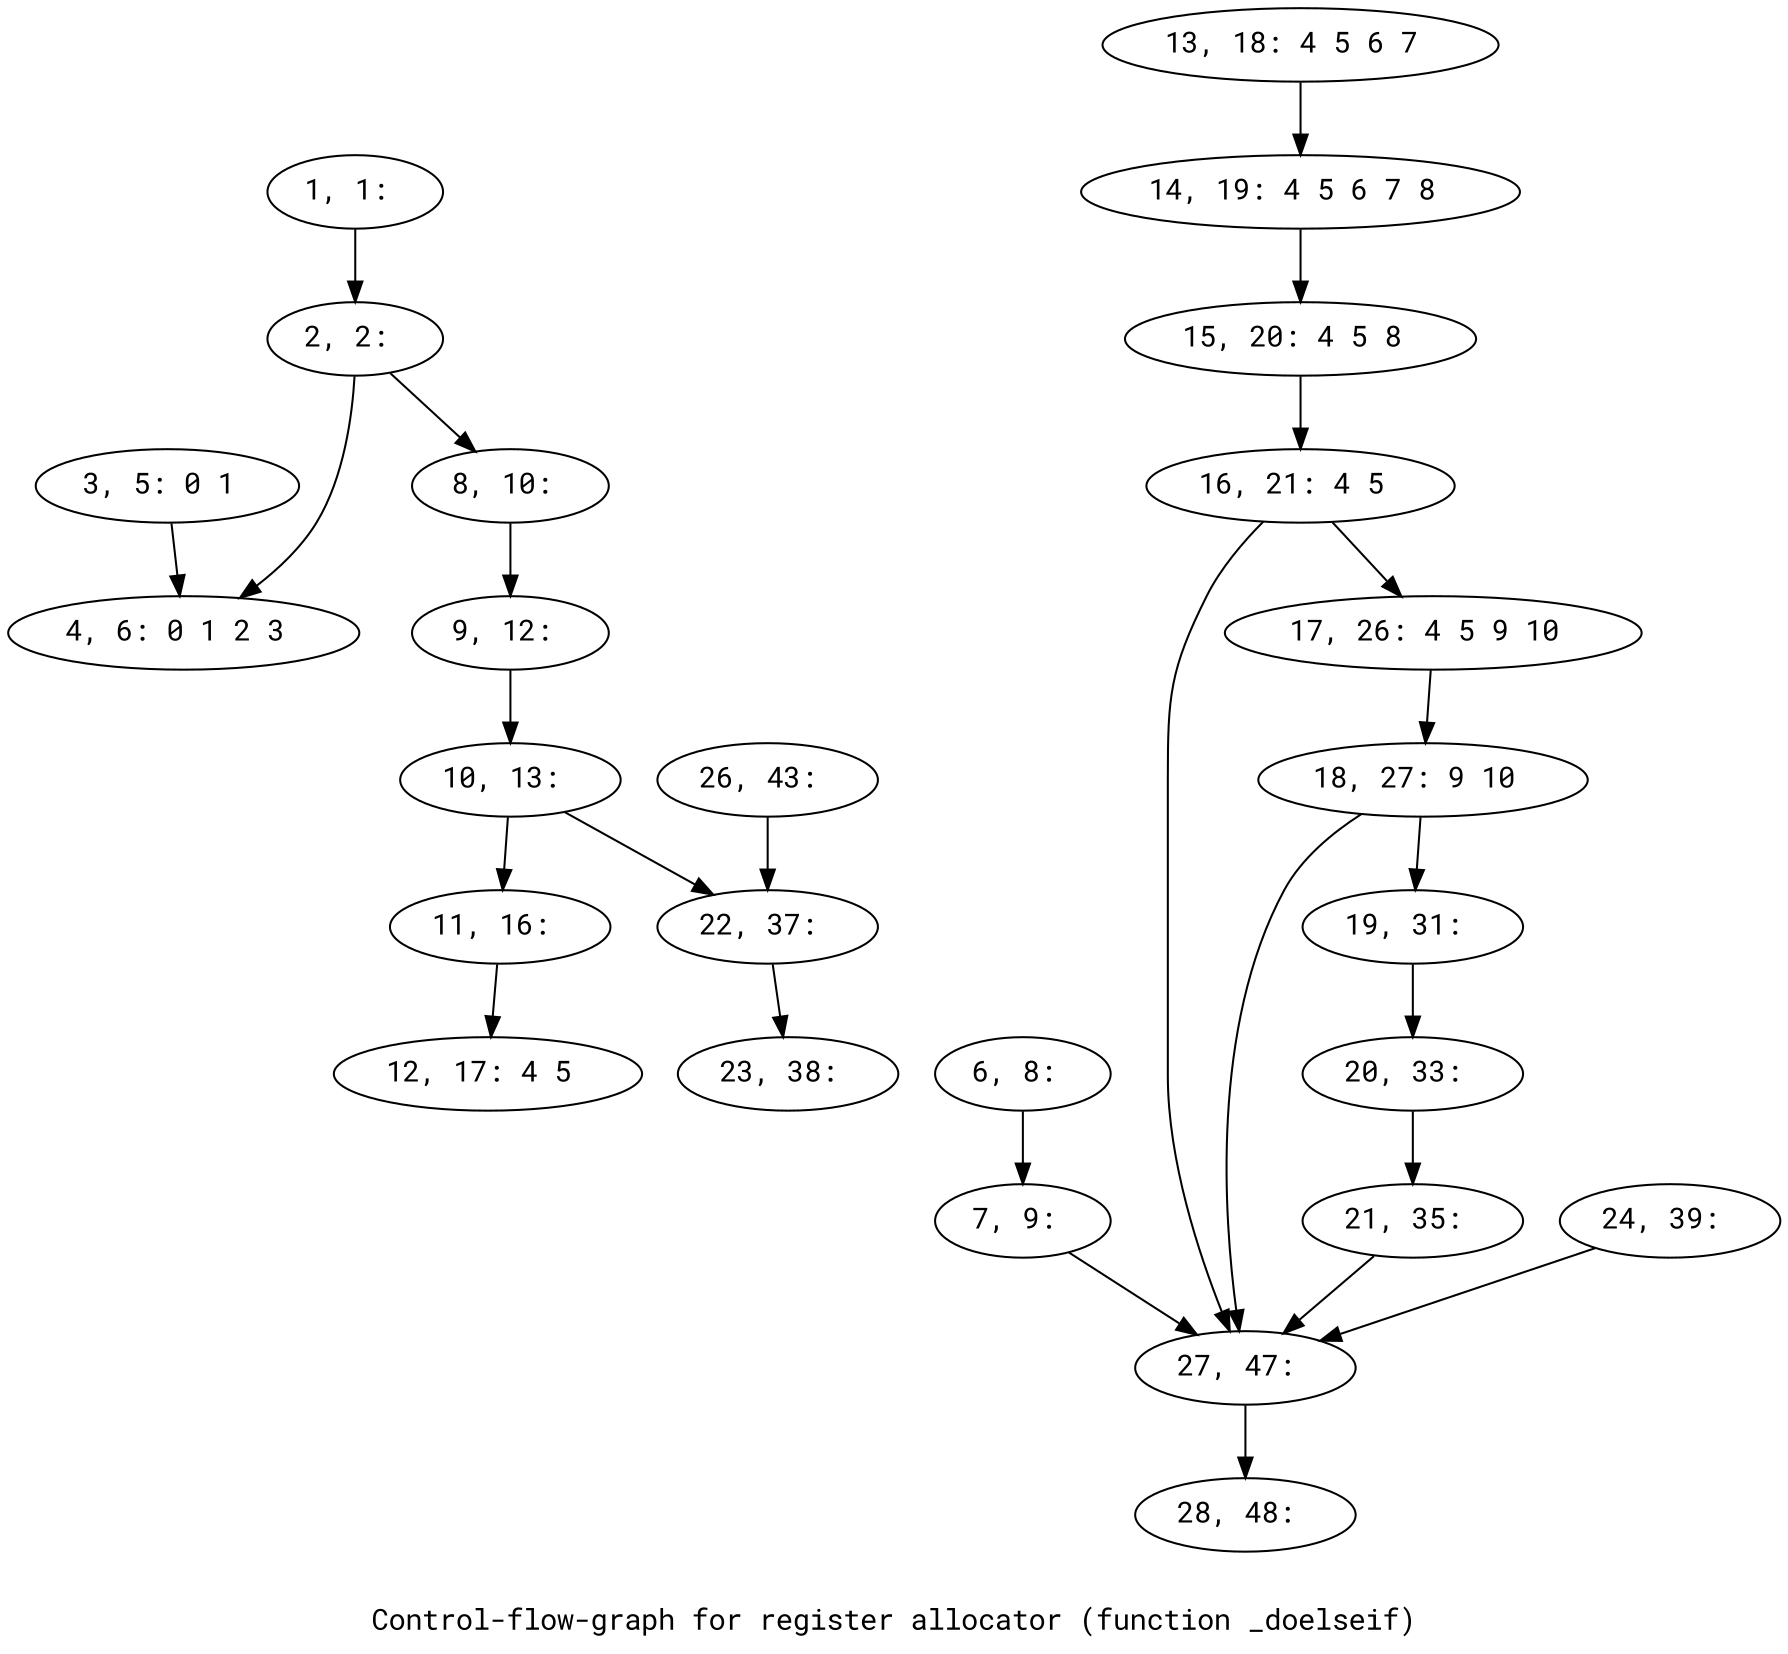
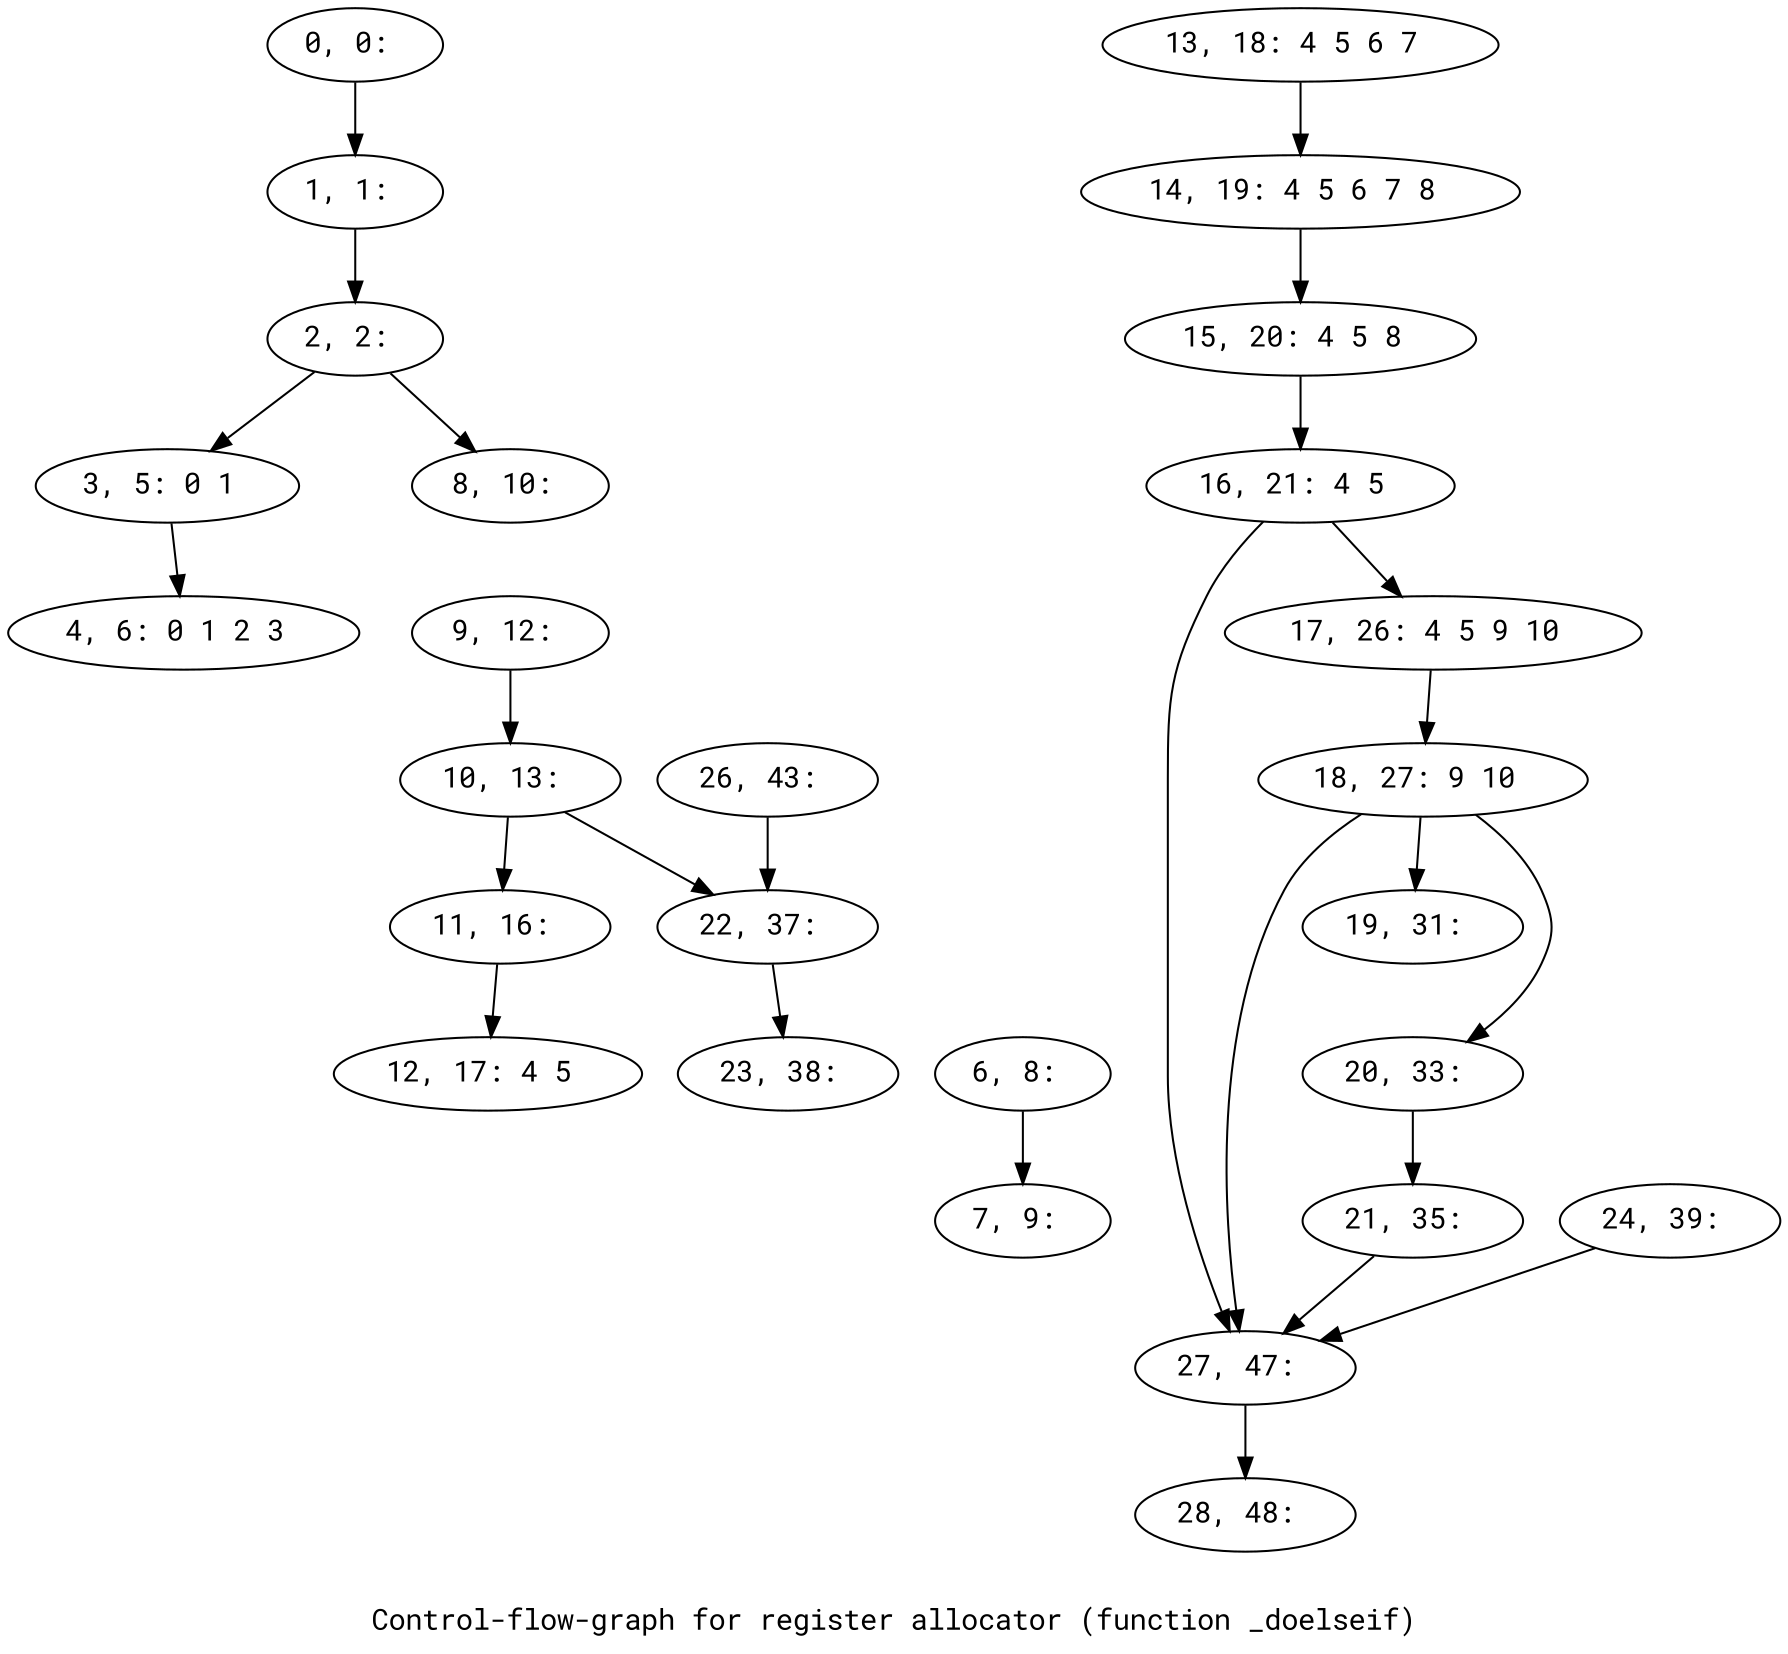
node "0, 0:": added
edge "2, 2:" -> "4, 6: 0 1 2 3": now "2, 2:" -> "3, 5: 0 1"
edge "8, 10:" -> "9, 12:": removed
edge "19, 31:" -> "20, 33:": now "18, 27: 9 10" -> "20, 33:"
edge "7, 9:" -> "27, 47:": removed
